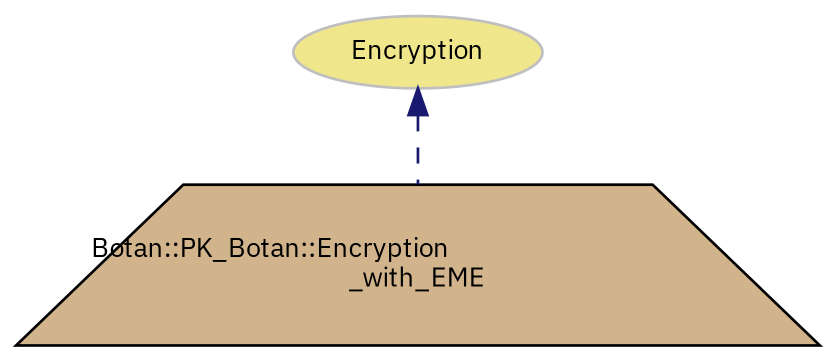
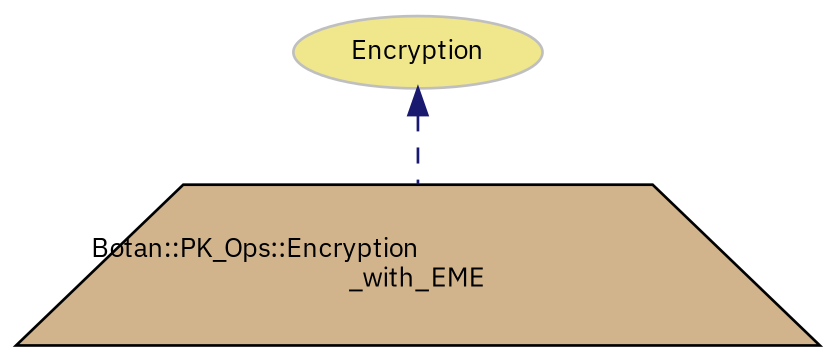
node "Botan::PK_Botan::Encryption _with_EME": label "Botan::PK_Botan::Encryption _with_EME" -> "Botan::PK_Ops::Encryption _with_EME"
